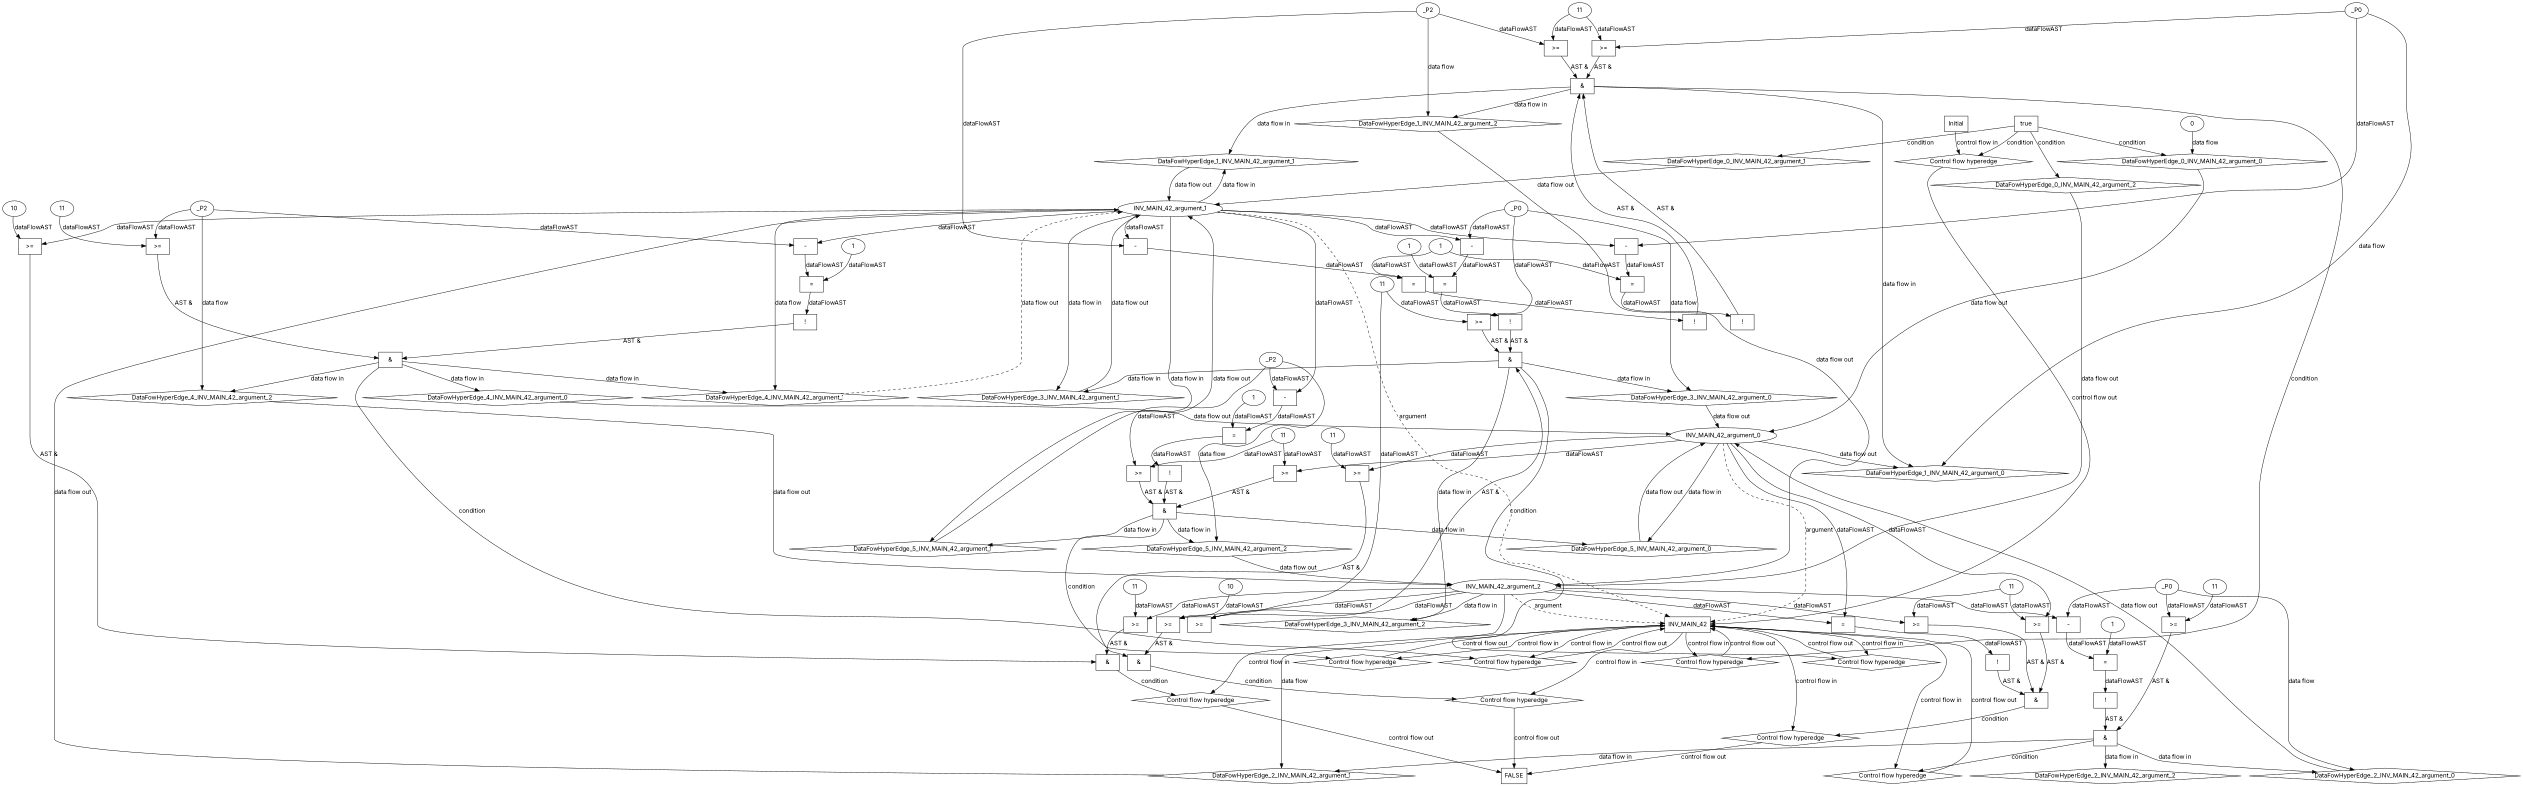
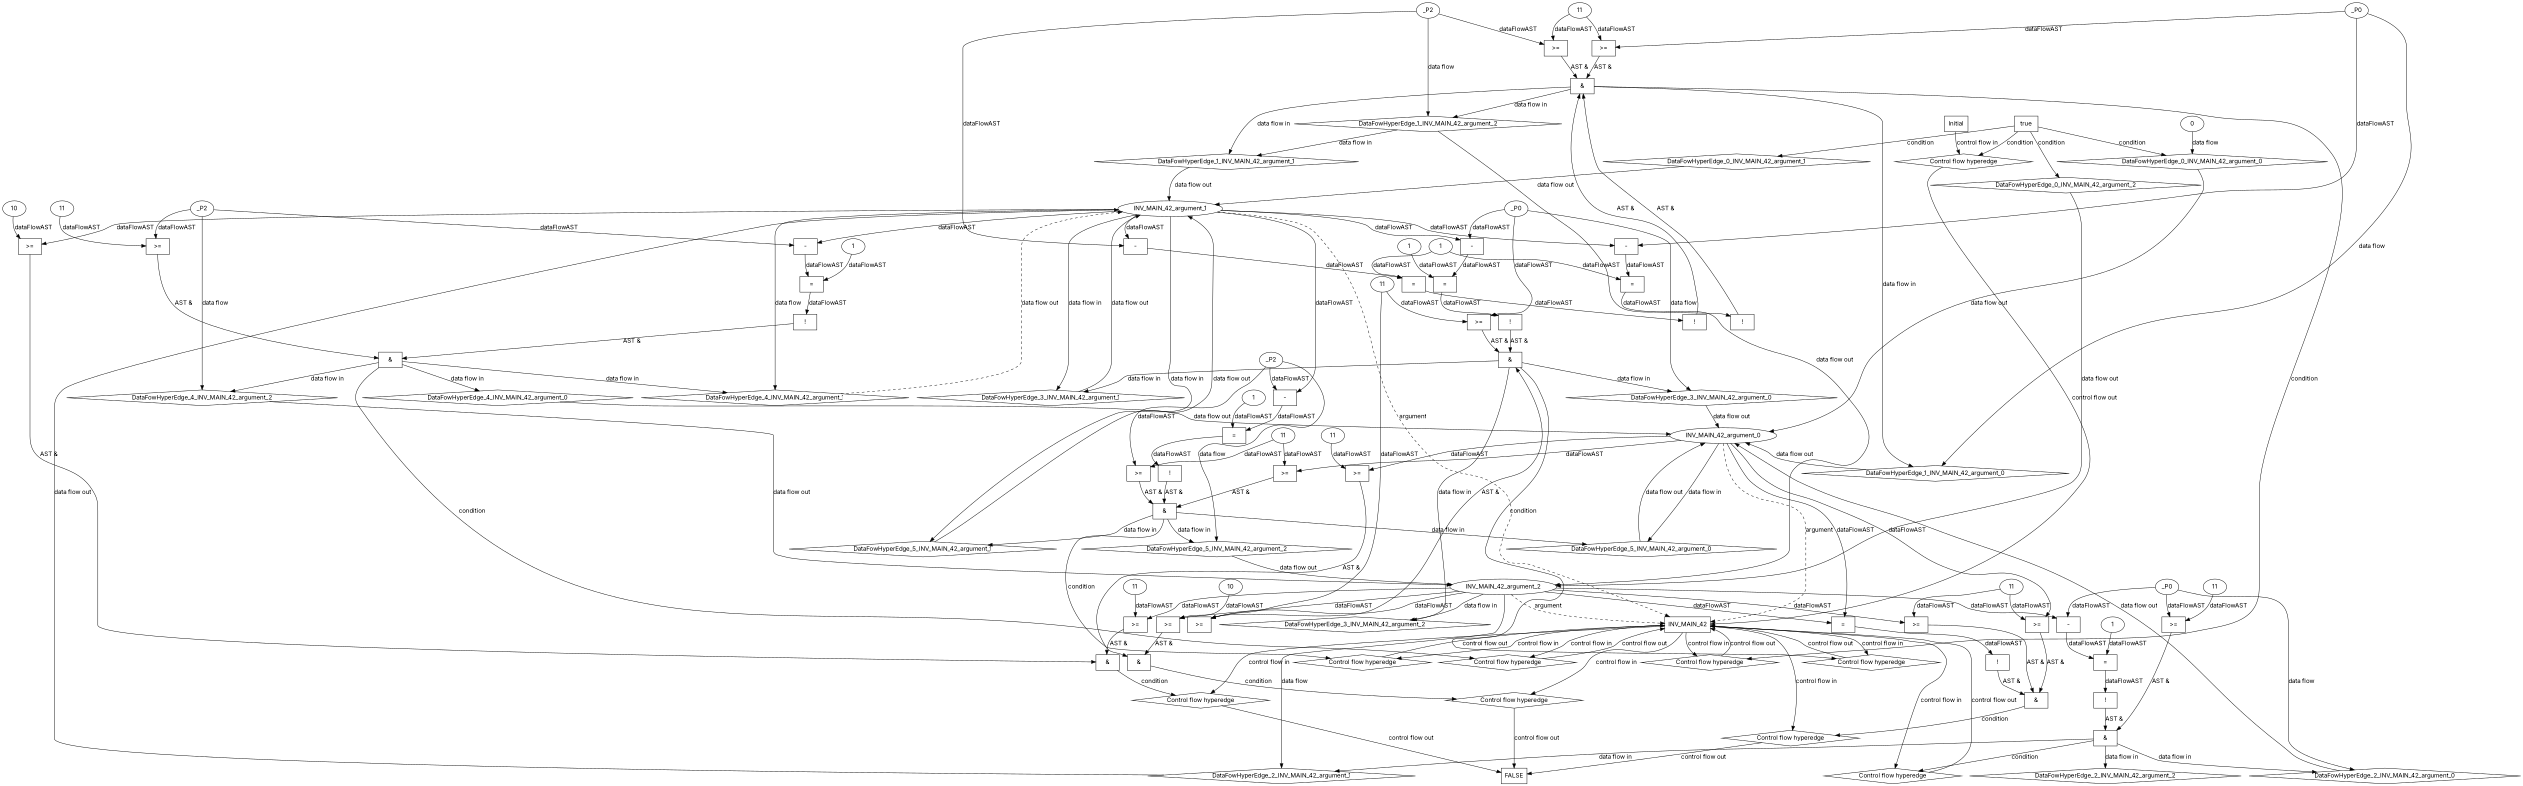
edge "INV_MAIN_42_argument_1" -> "DataFowHyperEdge_1_INV_MAIN_42_argument_1": now "DataFowHyperEdge_1_INV_MAIN_42_argument_2" -> "DataFowHyperEdge_1_INV_MAIN_42_argument_1"
edge "INV_MAIN_42_argument_0" -> "DataFowHyperEdge_1_INV_MAIN_42_argument_0": reversed
